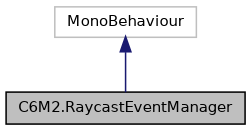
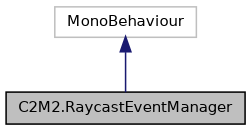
node "C6M2.RaycastEventManager": label "C6M2.RaycastEventManager" -> "C2M2.RaycastEventManager"
